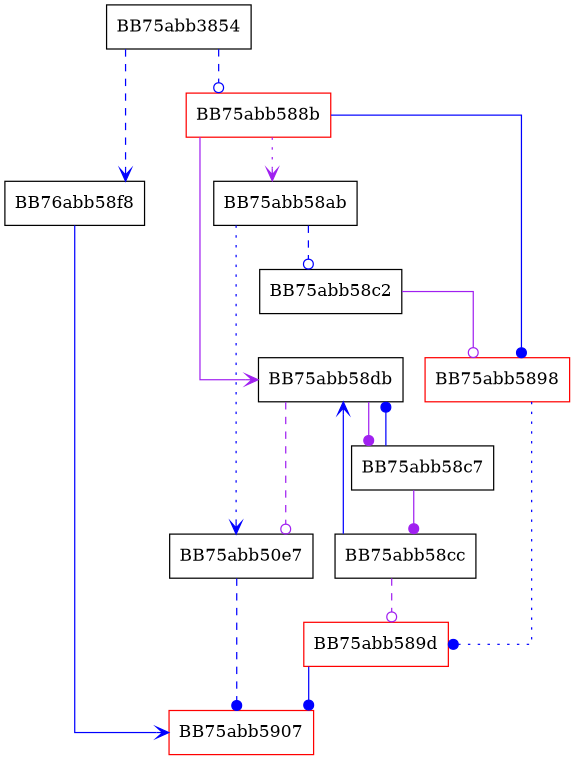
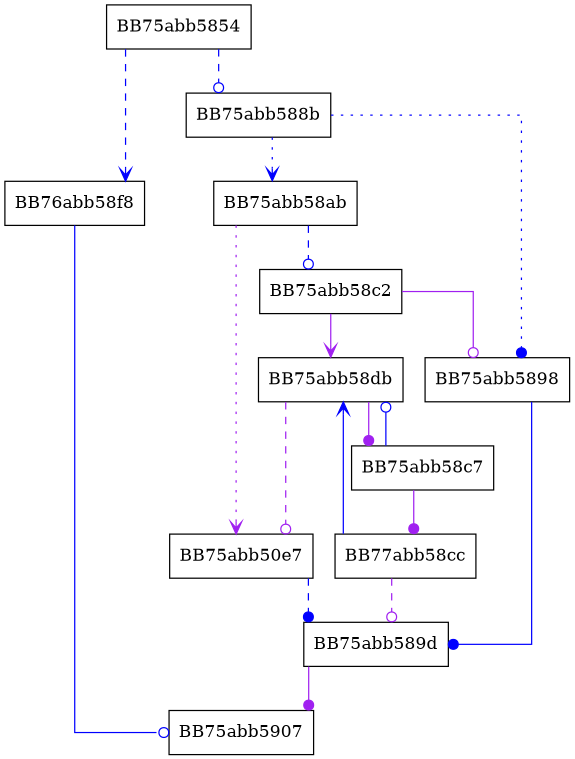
node "BB75abb3854": label "BB75abb3854" -> "BB75abb5854"
node "BB75abb588b": color red -> black
edge "BB75abb588b" -> "BB75abb5898": style solid -> dotted
edge "BB75abb588b" -> "BB75abb58ab": color purple -> blue
edge "BB75abb588b" -> "BB75abb58db": now "BB75abb58c2" -> "BB75abb58db"
edge "BB75abb58ab" -> "BB75abb50e7": color blue -> purple
node "BB75abb5898": color red -> black
edge "BB75abb58c7" -> "BB75abb58db": arrowhead dot -> odot
edge "BB76abb58f8" -> "BB75abb5907": arrowhead vee -> odot
node "BB75abb58cc": label "BB75abb58cc" -> "BB77abb58cc"
edge "BB75abb5898" -> "BB75abb589d": style dotted -> solid
edge "BB75abb50e7" -> "BB75abb5907": now "BB75abb50e7" -> "BB75abb589d"
node "BB75abb589d": color red -> black
edge "BB75abb589d" -> "BB75abb5907": color blue -> purple
node "BB75abb5907": color red -> black
